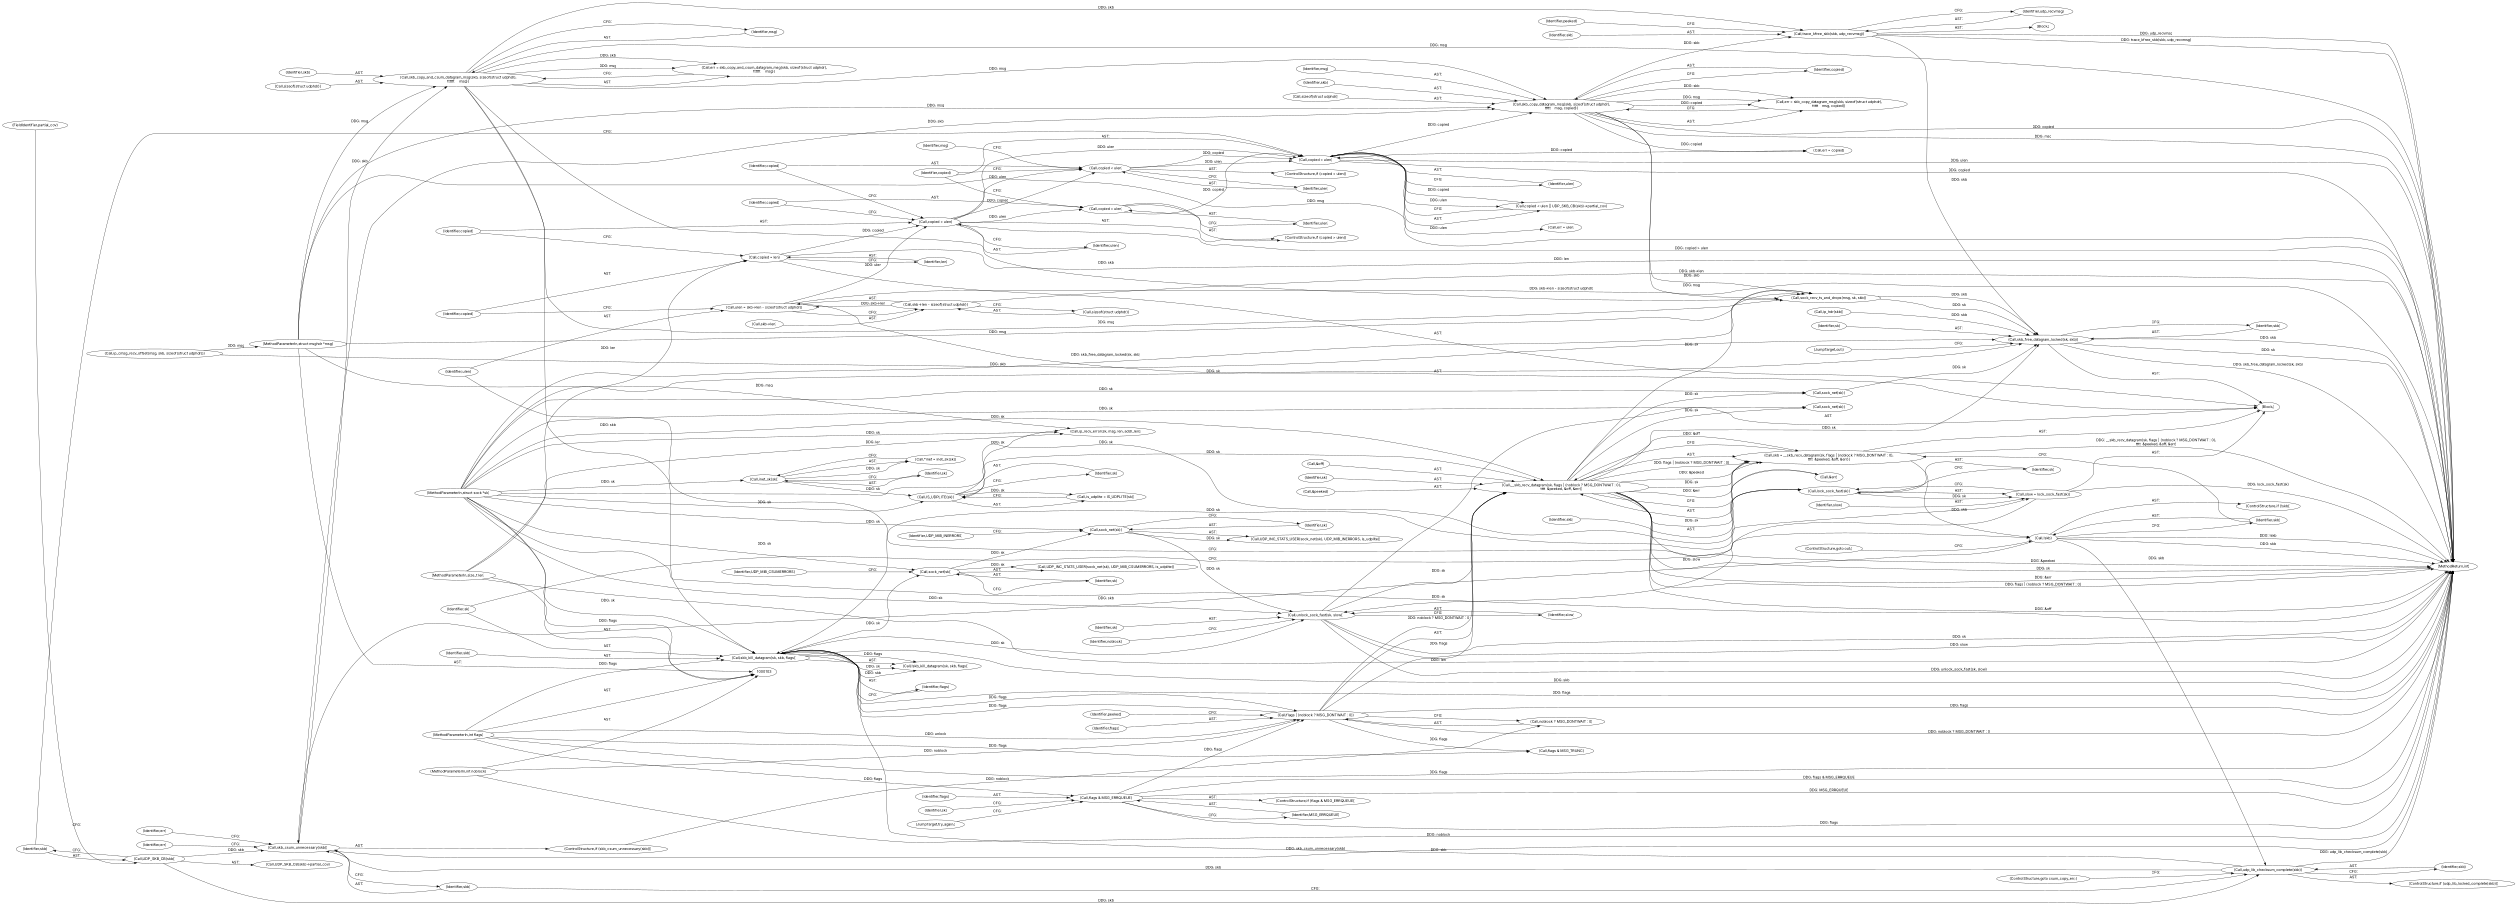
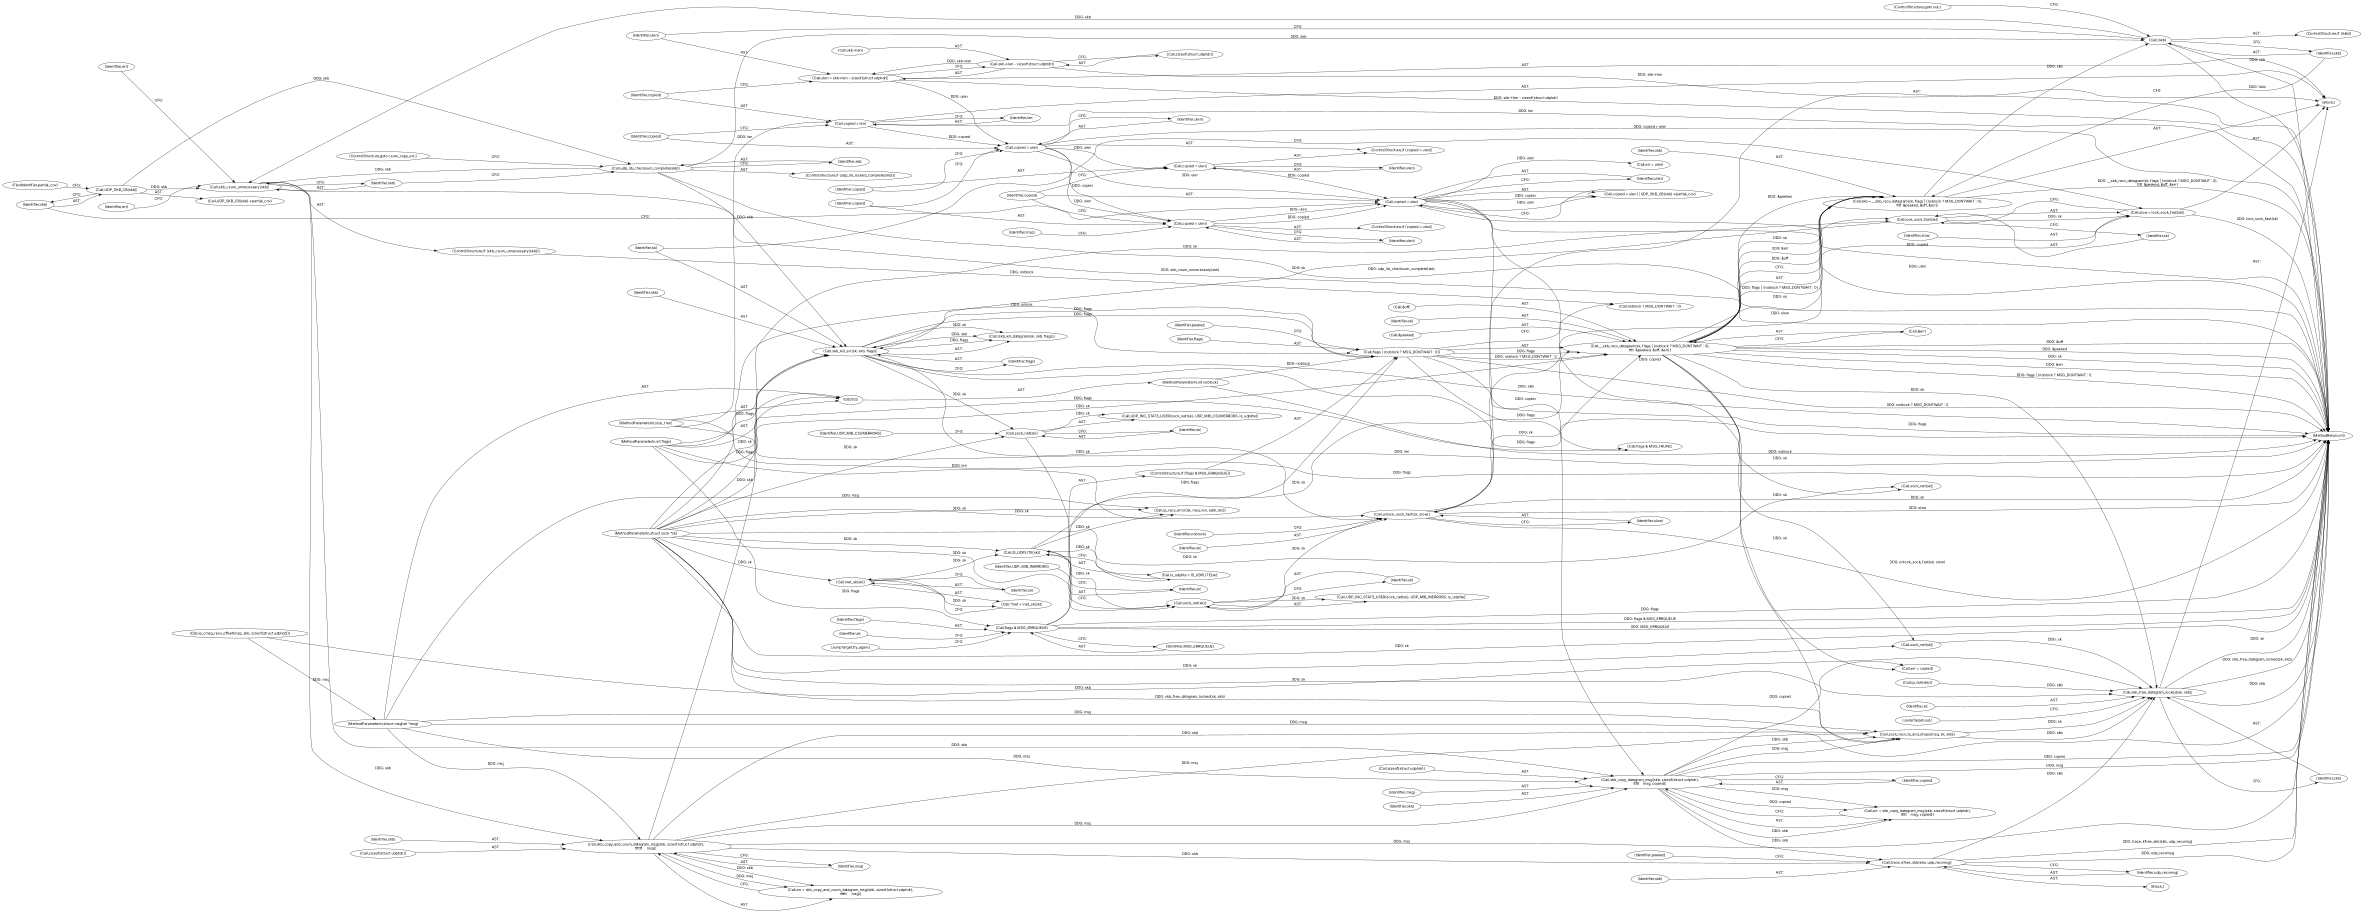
node "(Call,skb_kill_datagram(sk, skb, flags))": label "(Call,skb_kill_datagram(sk, skb, flags))" -> "(Call,skb_kill_err(sk, skb, flags))"
edge "(Call,!skb)" -> "(Call,udp_lib_checksum_complete(skb))": reversed
edge "(Call,noblock ? MSG_DONTWAIT : 0)" -> "(Call,flags | (noblock ? MSG_DONTWAIT : 0))": now "(ControlStructure,if (flags & MSG_ERRQUEUE))" -> "(Call,flags | (noblock ? MSG_DONTWAIT : 0))"
edge "(MethodParameterIn,int noblock)" -> "1000103": reversed
